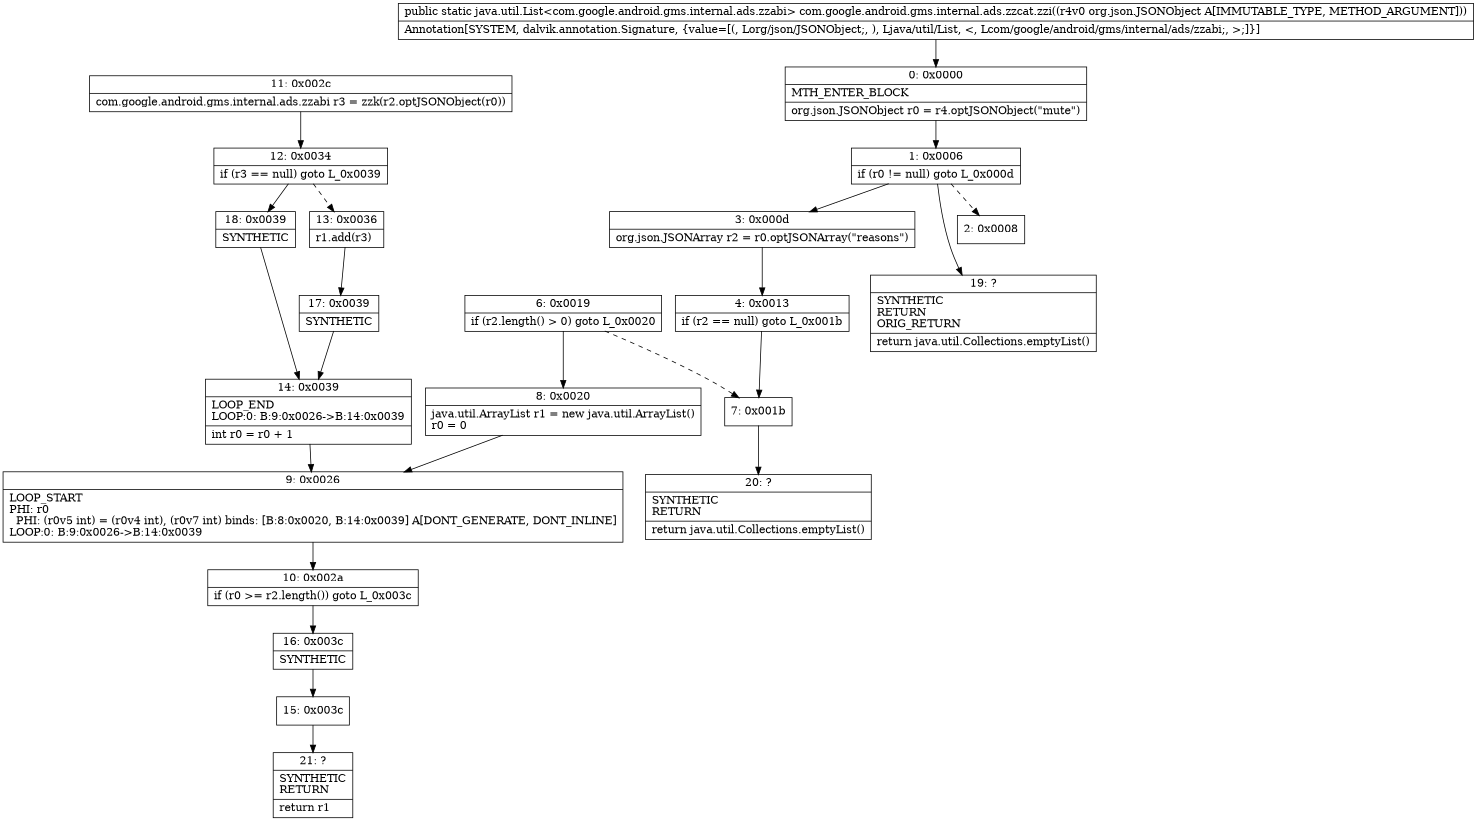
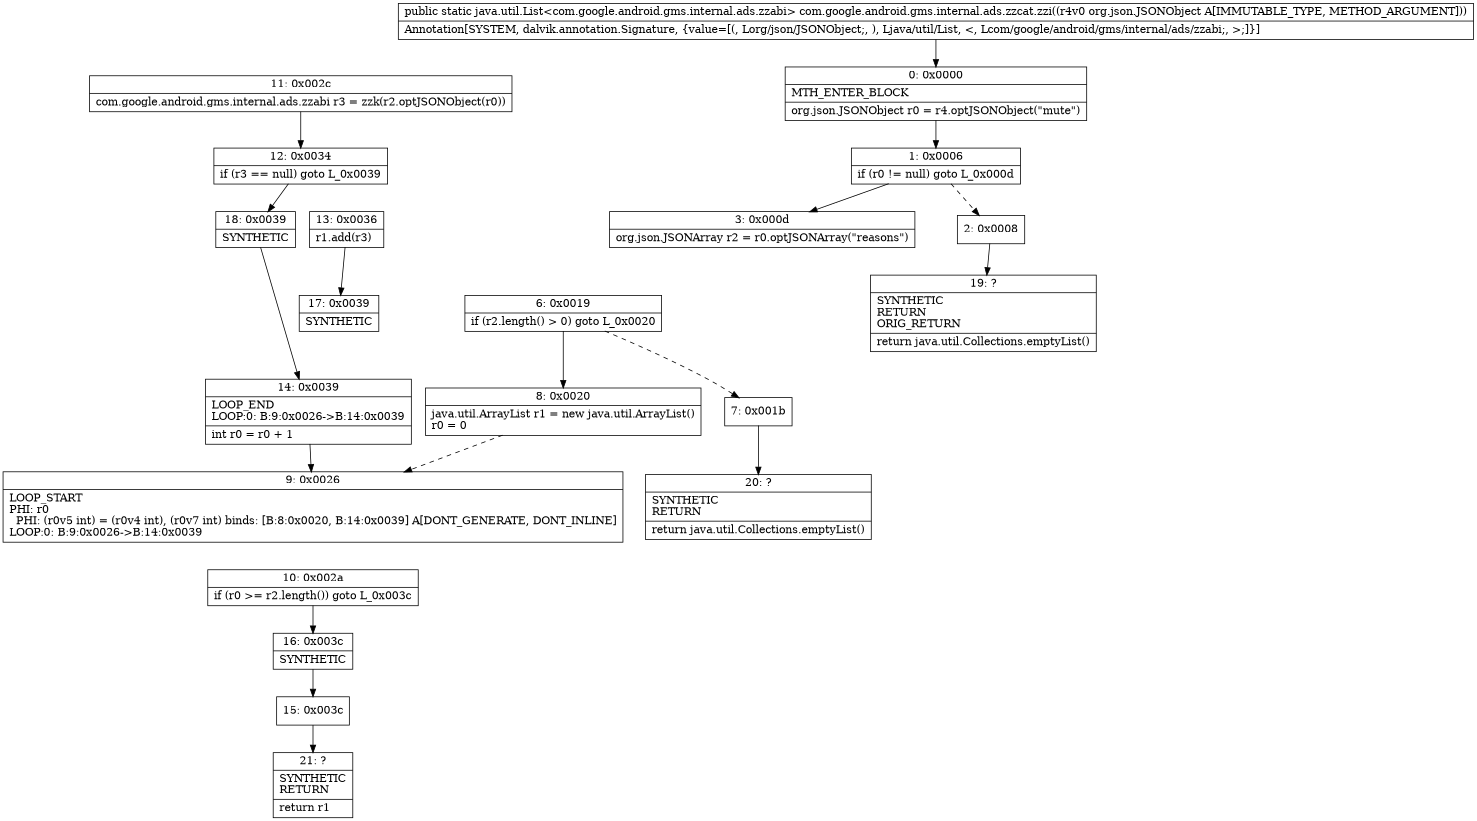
edge "12: 0x0034" -> "13: 0x0036": removed
edge "1: 0x0006" -> "19: ?": now "2: 0x0008" -> "19: ?"
node "4: 0x0013": removed
edge "17: 0x0039" -> "14: 0x0039": removed
edge "8: 0x0020" -> "9: 0x0026": style solid -> dashed
edge "9: 0x0026" -> "10: 0x002a": removed
